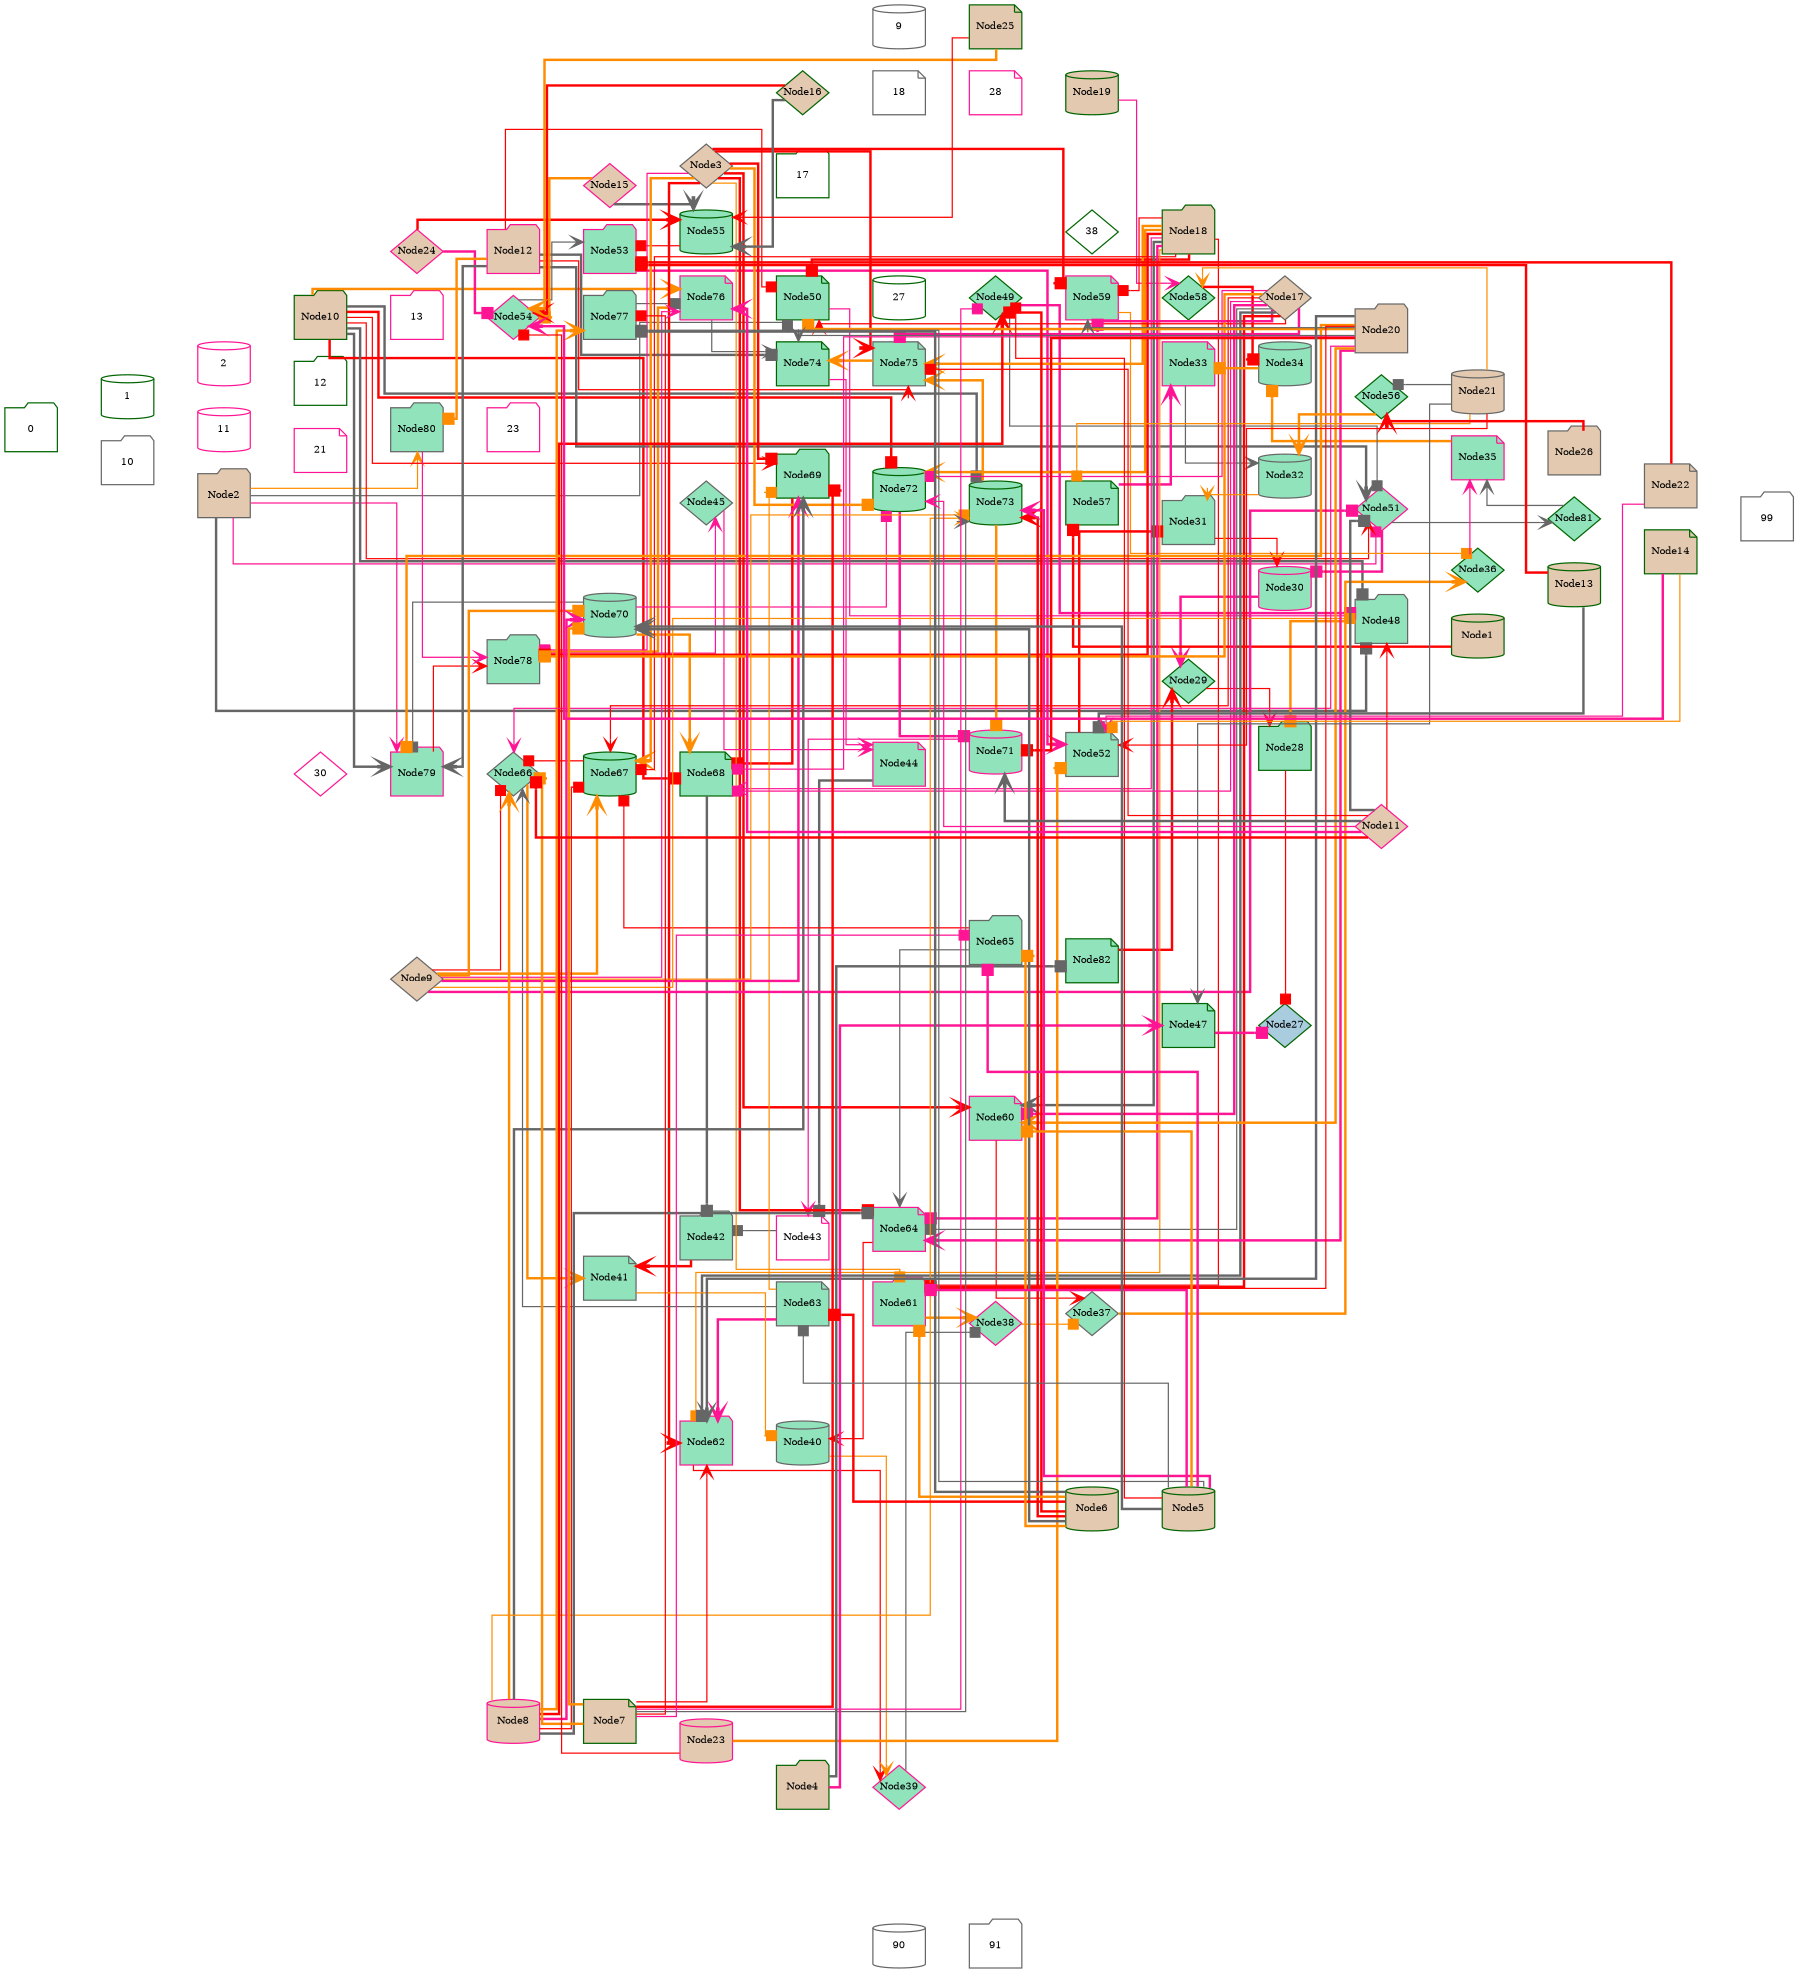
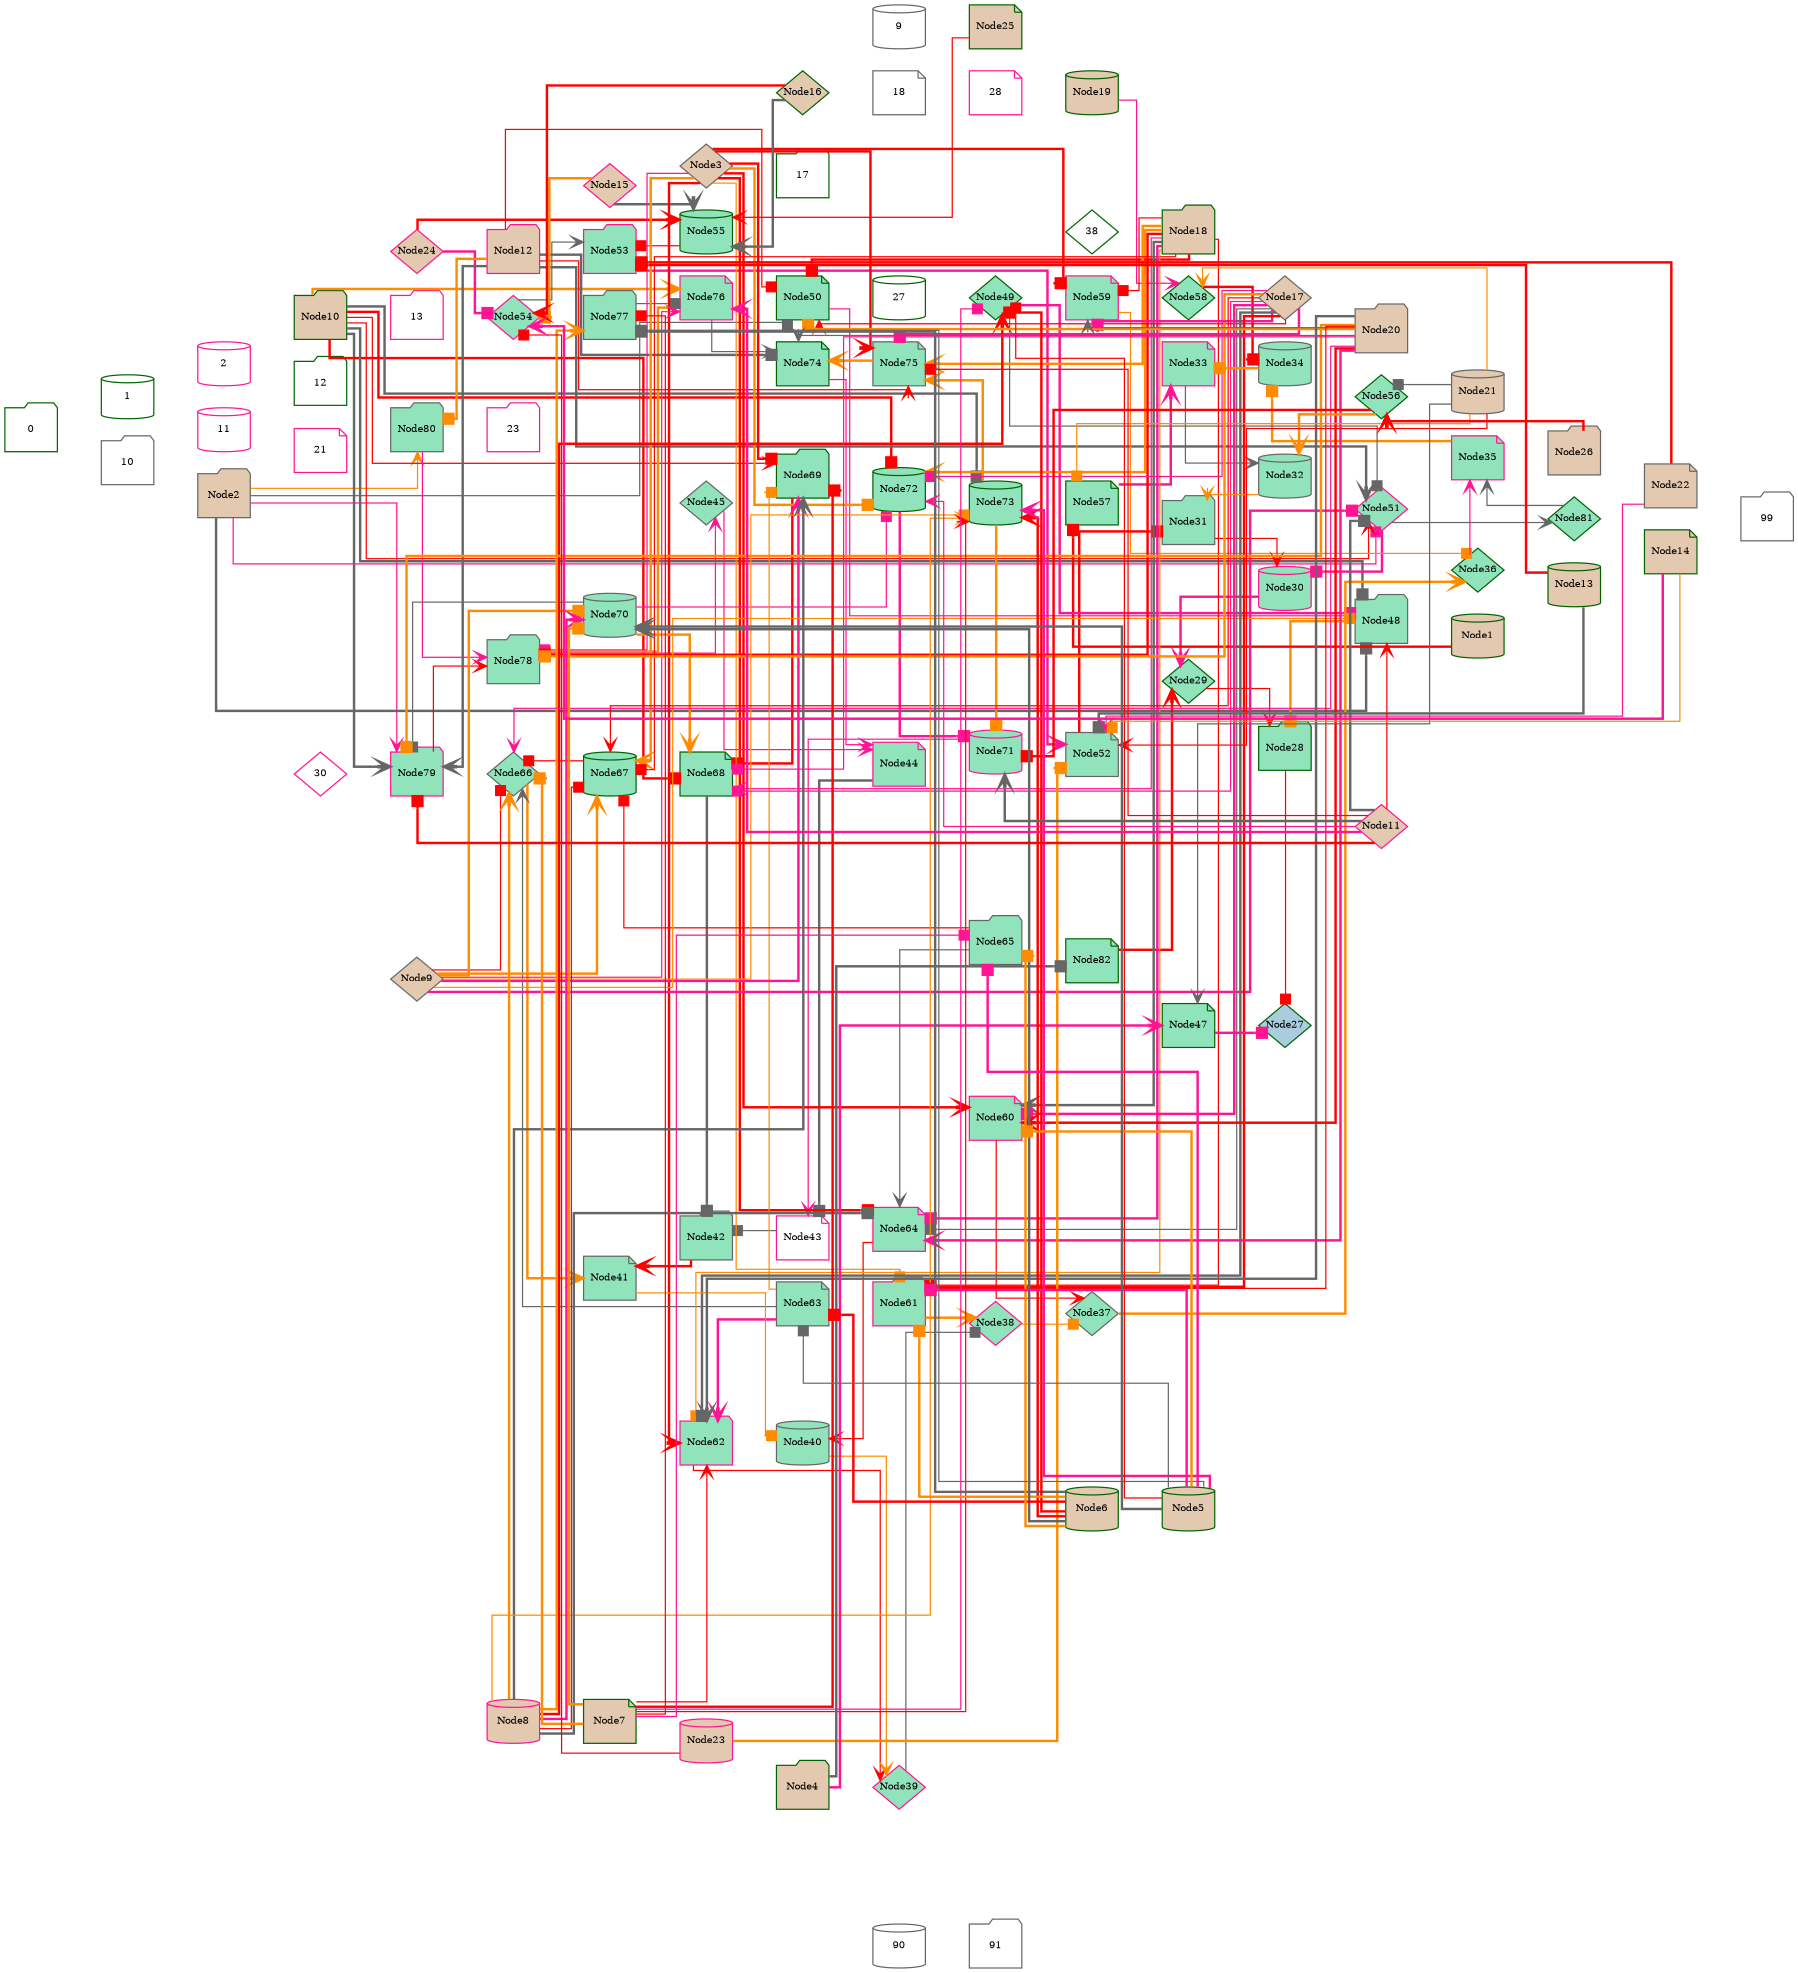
edge "Node25" -> "Node54": removed
edge "Node20" -> "Node71": now "Node56" -> "Node71"
edge "Node11" -> "Node66": now "Node11" -> "Node79"
edge "Node20" -> "Node60": color darkorange -> red
edge "Node7" -> "Node73": color gray40 -> red
